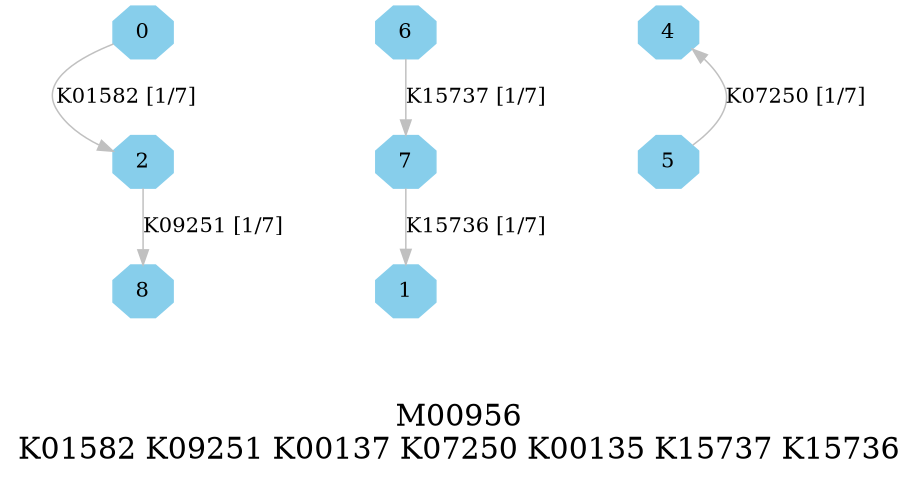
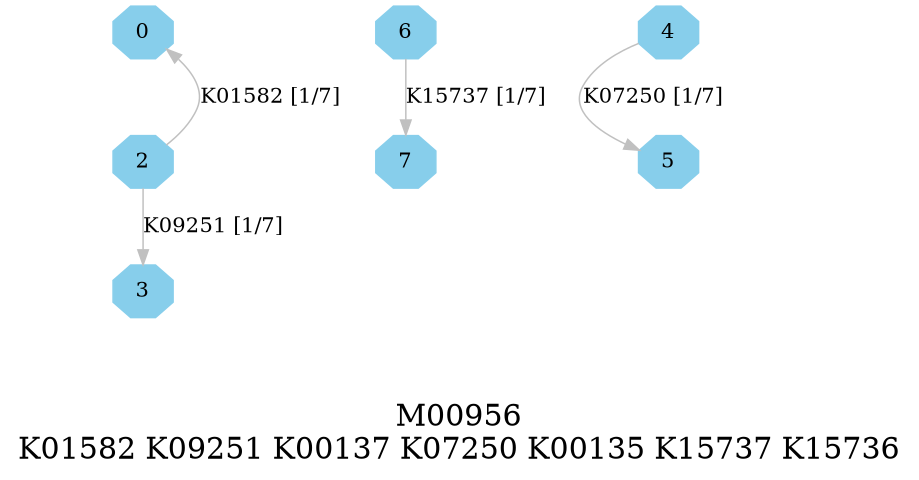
edge "0" -> "2": reversed
edge "5" -> "4": reversed
node "8": label "8" -> "3"
node "1": removed
